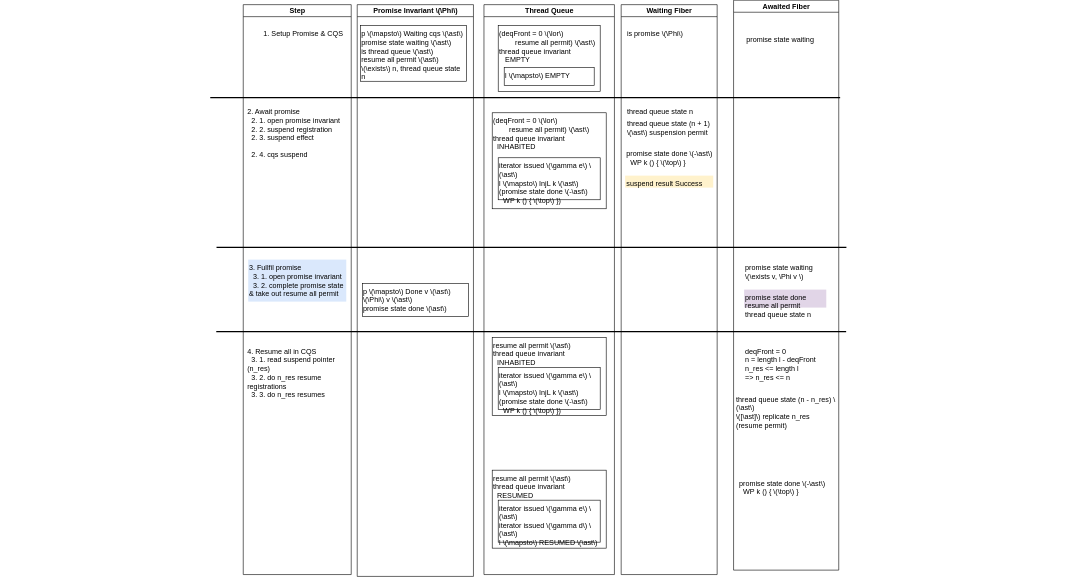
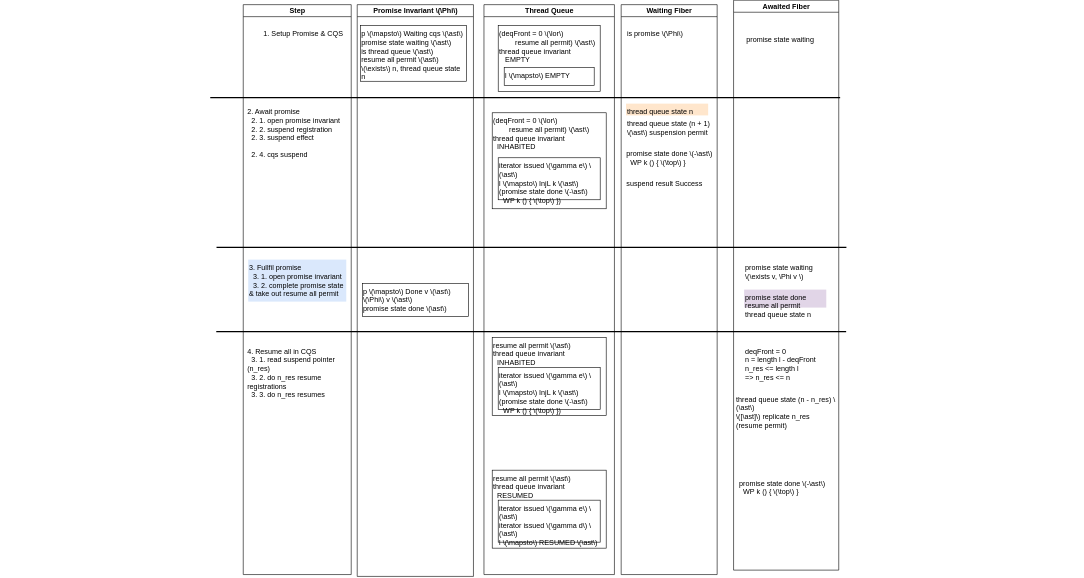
node "thread queue state n": fillcolor #ffffff -> #ffe6cc
node "suspend result Success": fillcolor #fff2cc -> #ffffff
